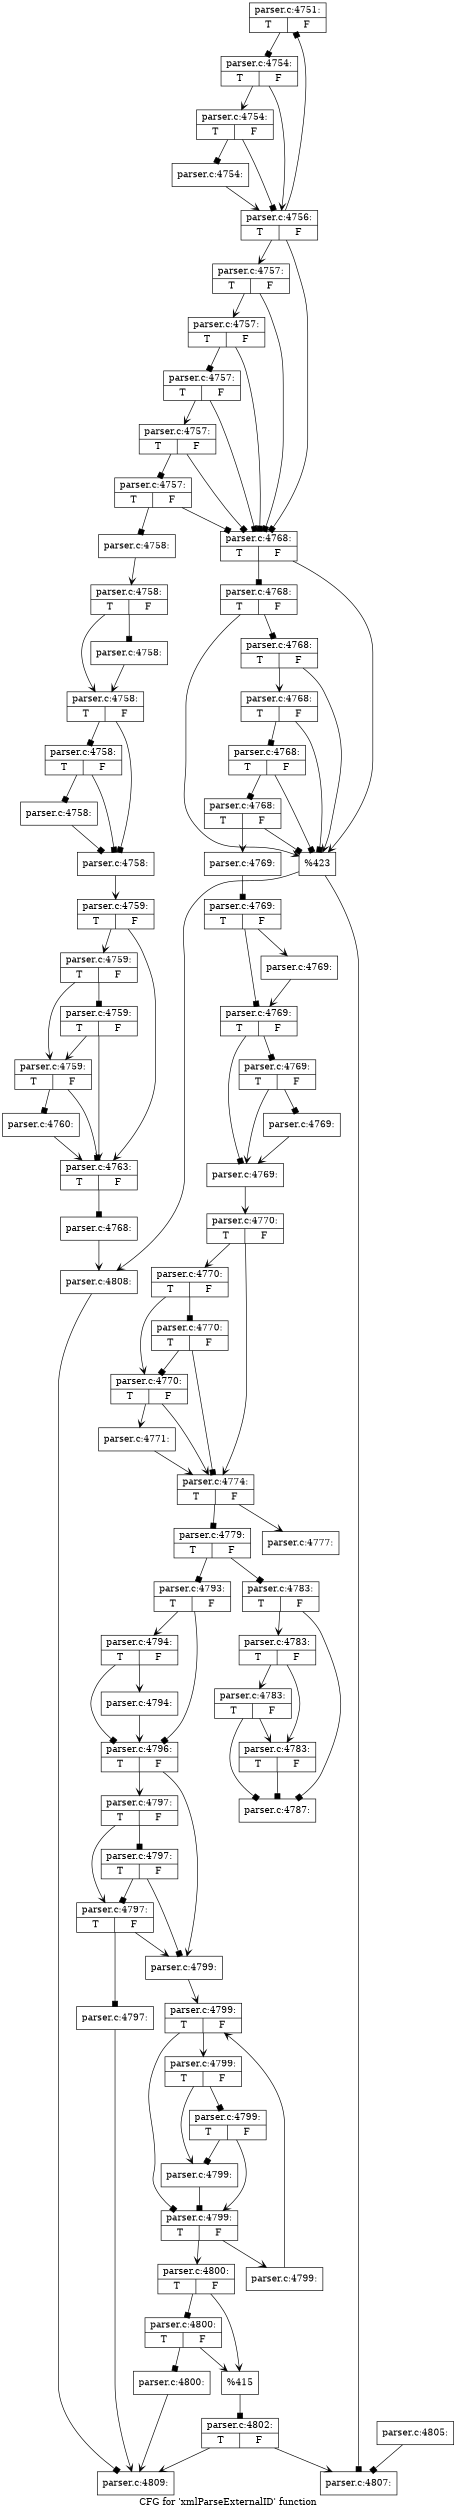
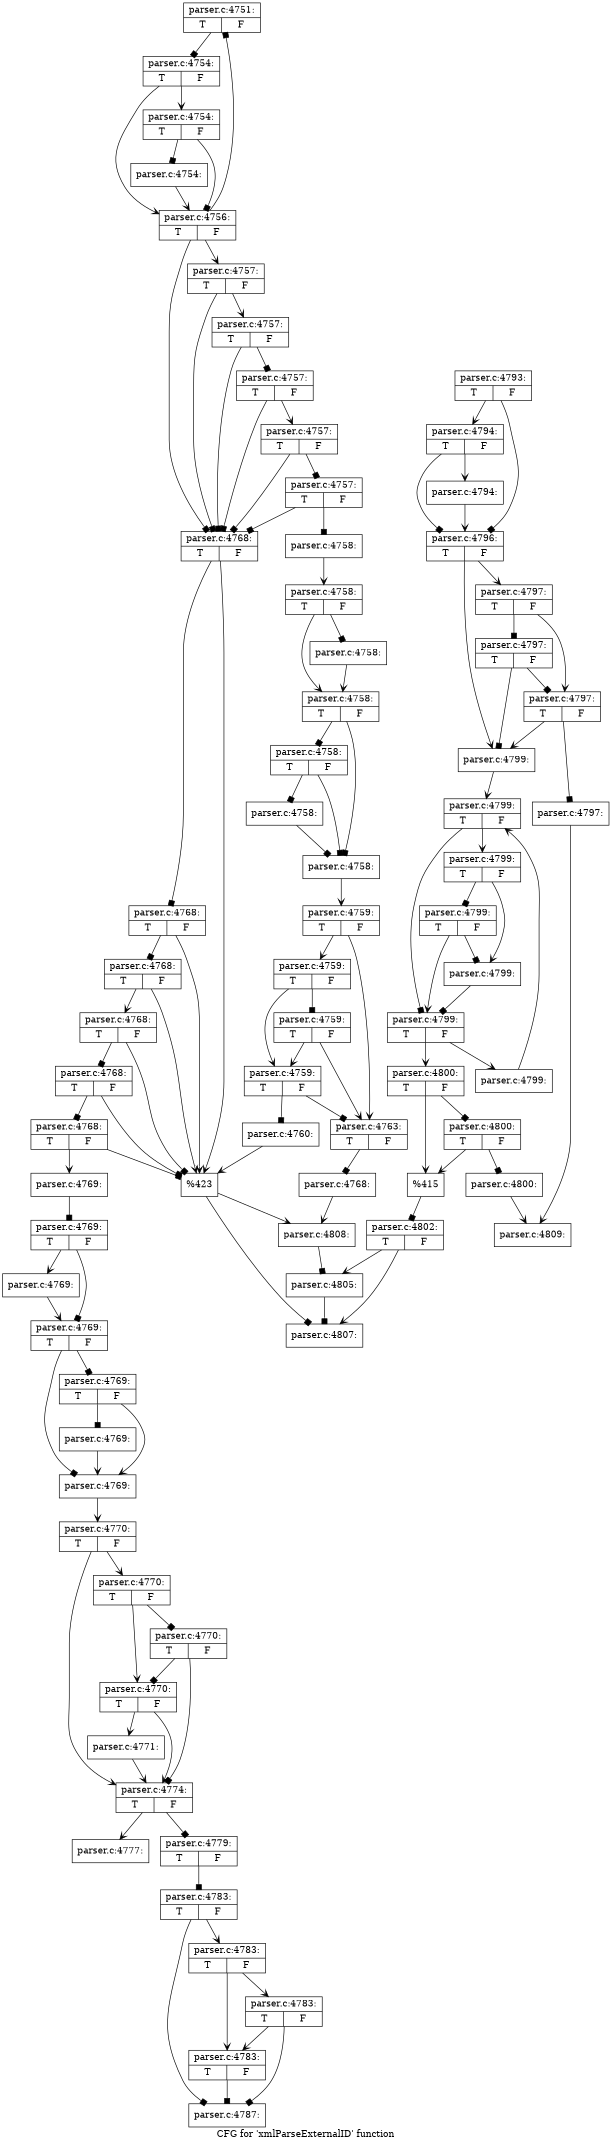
edge "parser.c:4760:" -> "parser.c:4763:": now "parser.c:4760:" -> "%423"
edge "parser.c:4779:" -> "parser.c:4793:": removed
edge "parser.c:4808:" -> "parser.c:4809:": now "parser.c:4808:" -> "parser.c:4805:"
edge "parser.c:4802:" -> "parser.c:4809:": now "parser.c:4802:" -> "parser.c:4805:"
